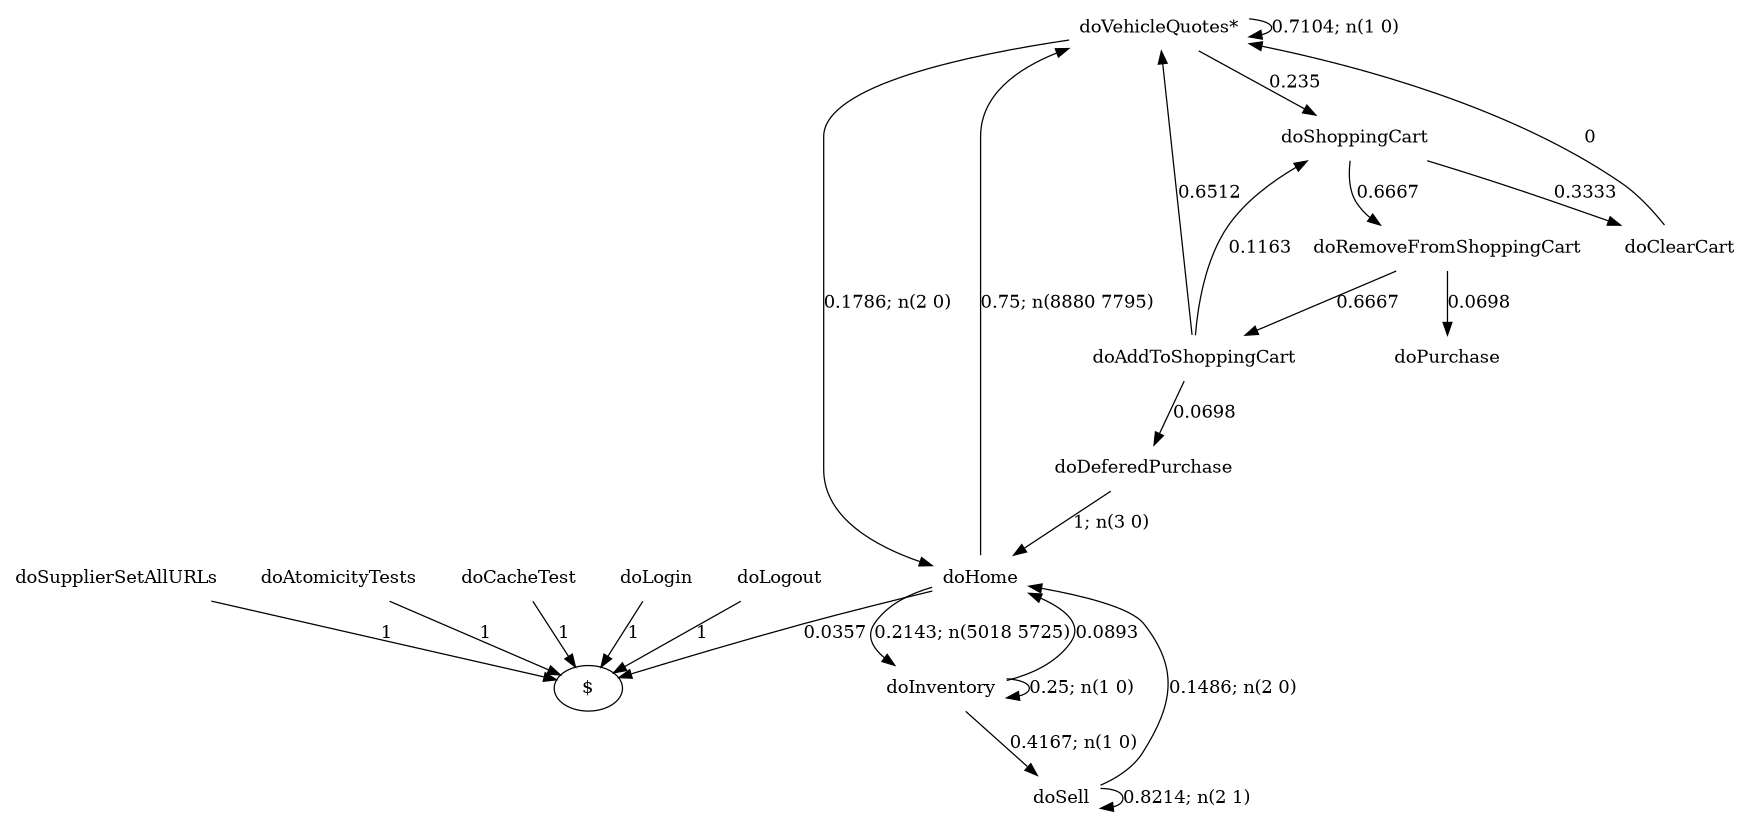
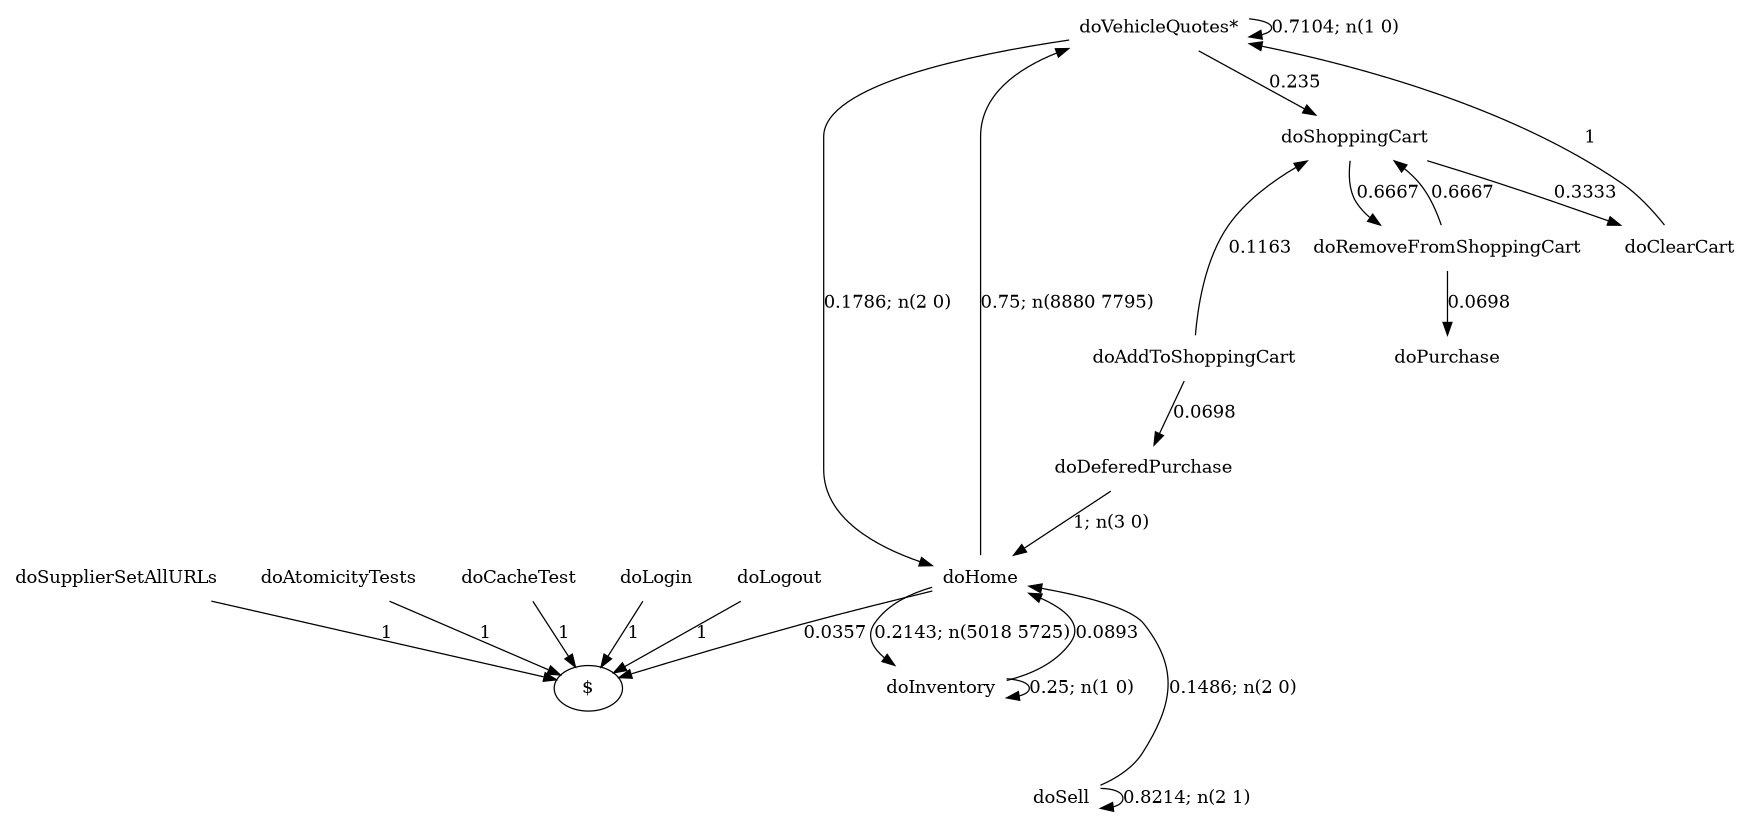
edge "doClearCart" -> "doVehicleQuotes*": label "0" -> "1"
edge "doAddToShoppingCart" -> "doVehicleQuotes*": removed, label "0.6512"
edge "doRemoveFromShoppingCart" -> "doAddToShoppingCart": now "doRemoveFromShoppingCart" -> "doShoppingCart"
edge "doInventory" -> "doSell": removed, label "0.4167; n(1 0)"
